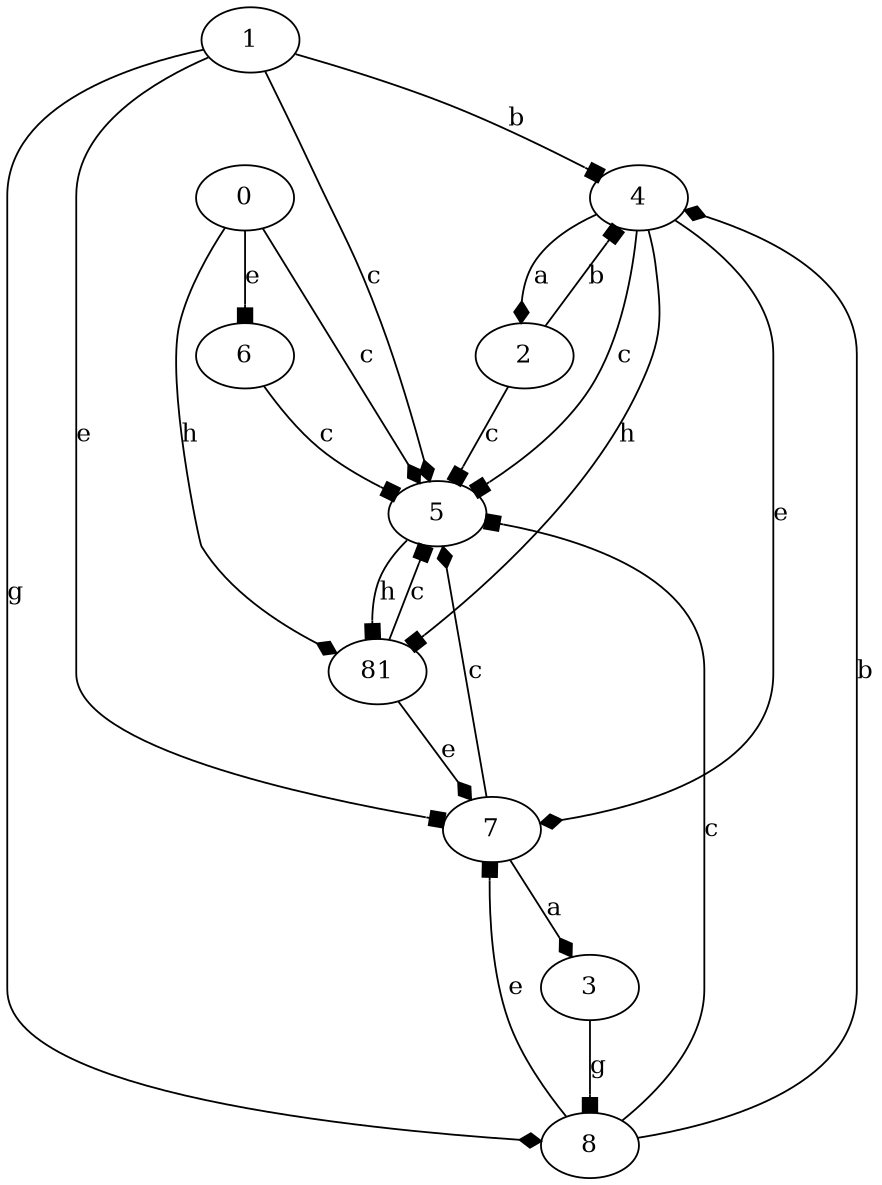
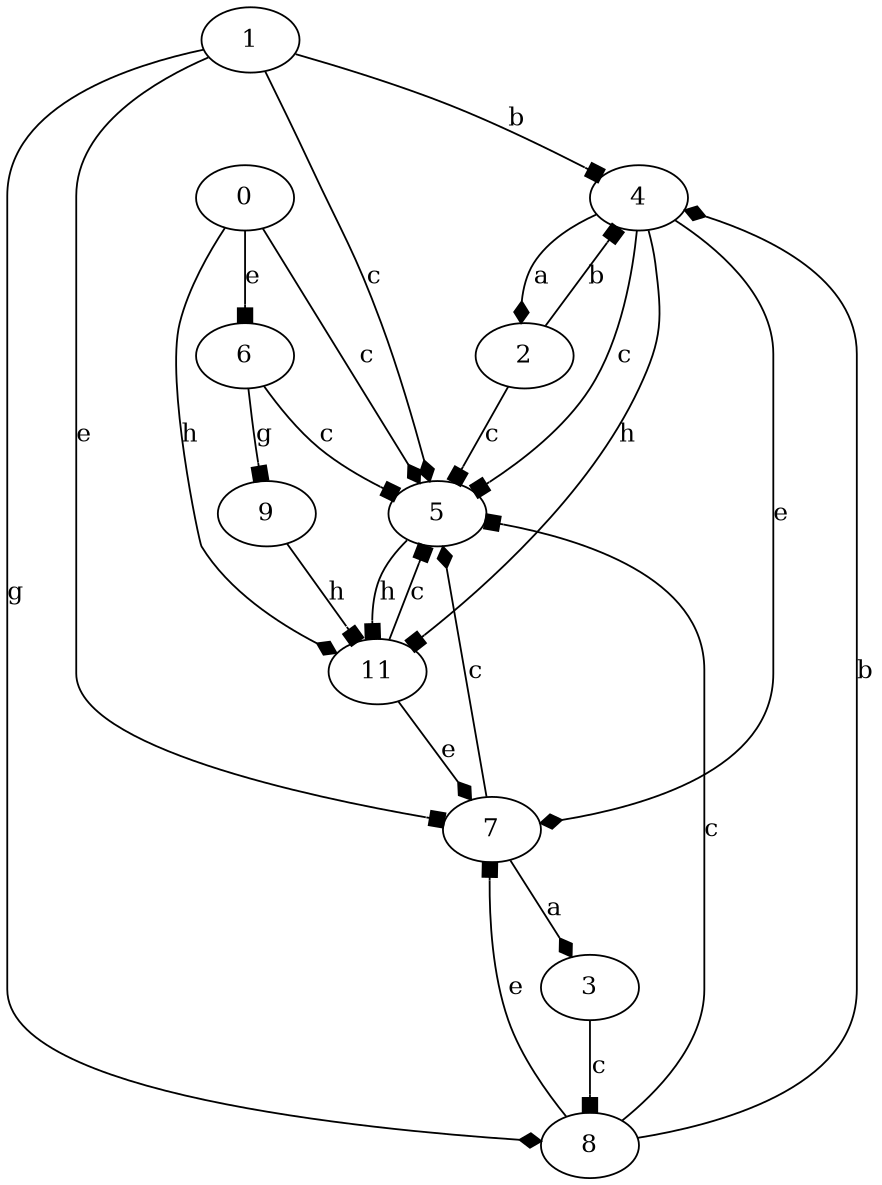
node "9": added
node "81": label "81" -> "11"
edge "3" -> "8": label "g" -> "c"
